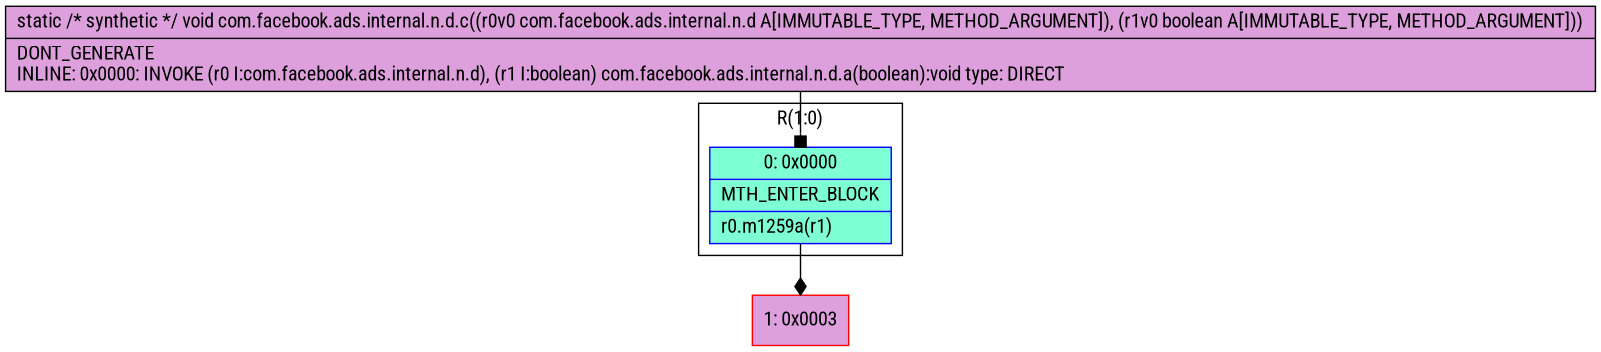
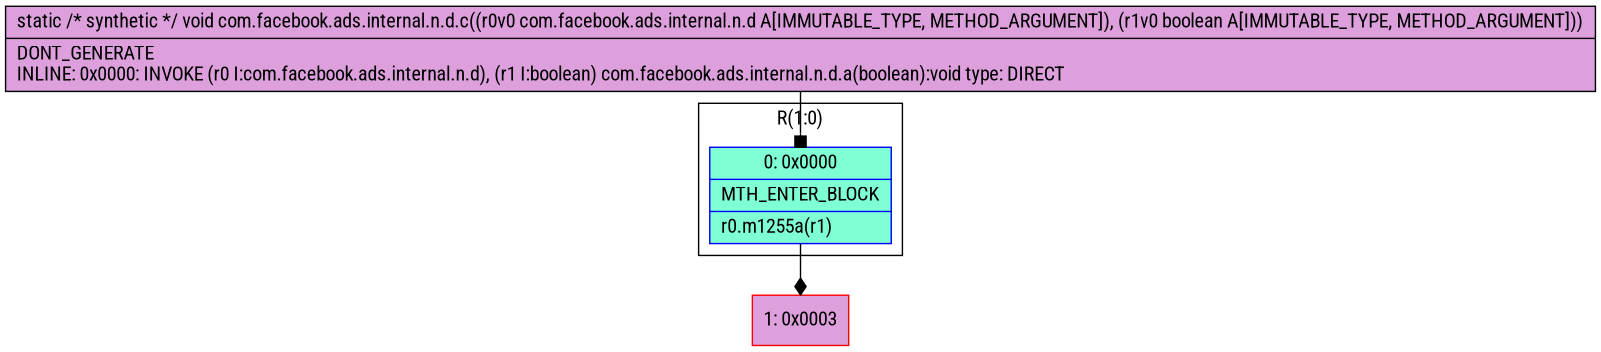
node "0: 0x0000": text "r0.m1259a(r1)" -> "r0.m1255a(r1)"
